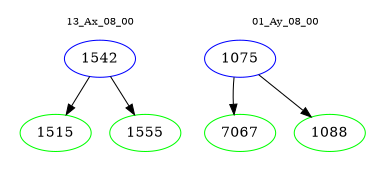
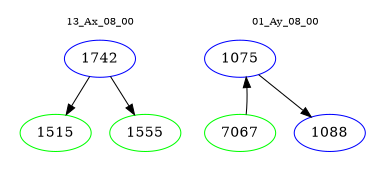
node "1542": label "1542" -> "1742"
edge "1075" -> "7067": reversed
node "1088": color green -> blue
